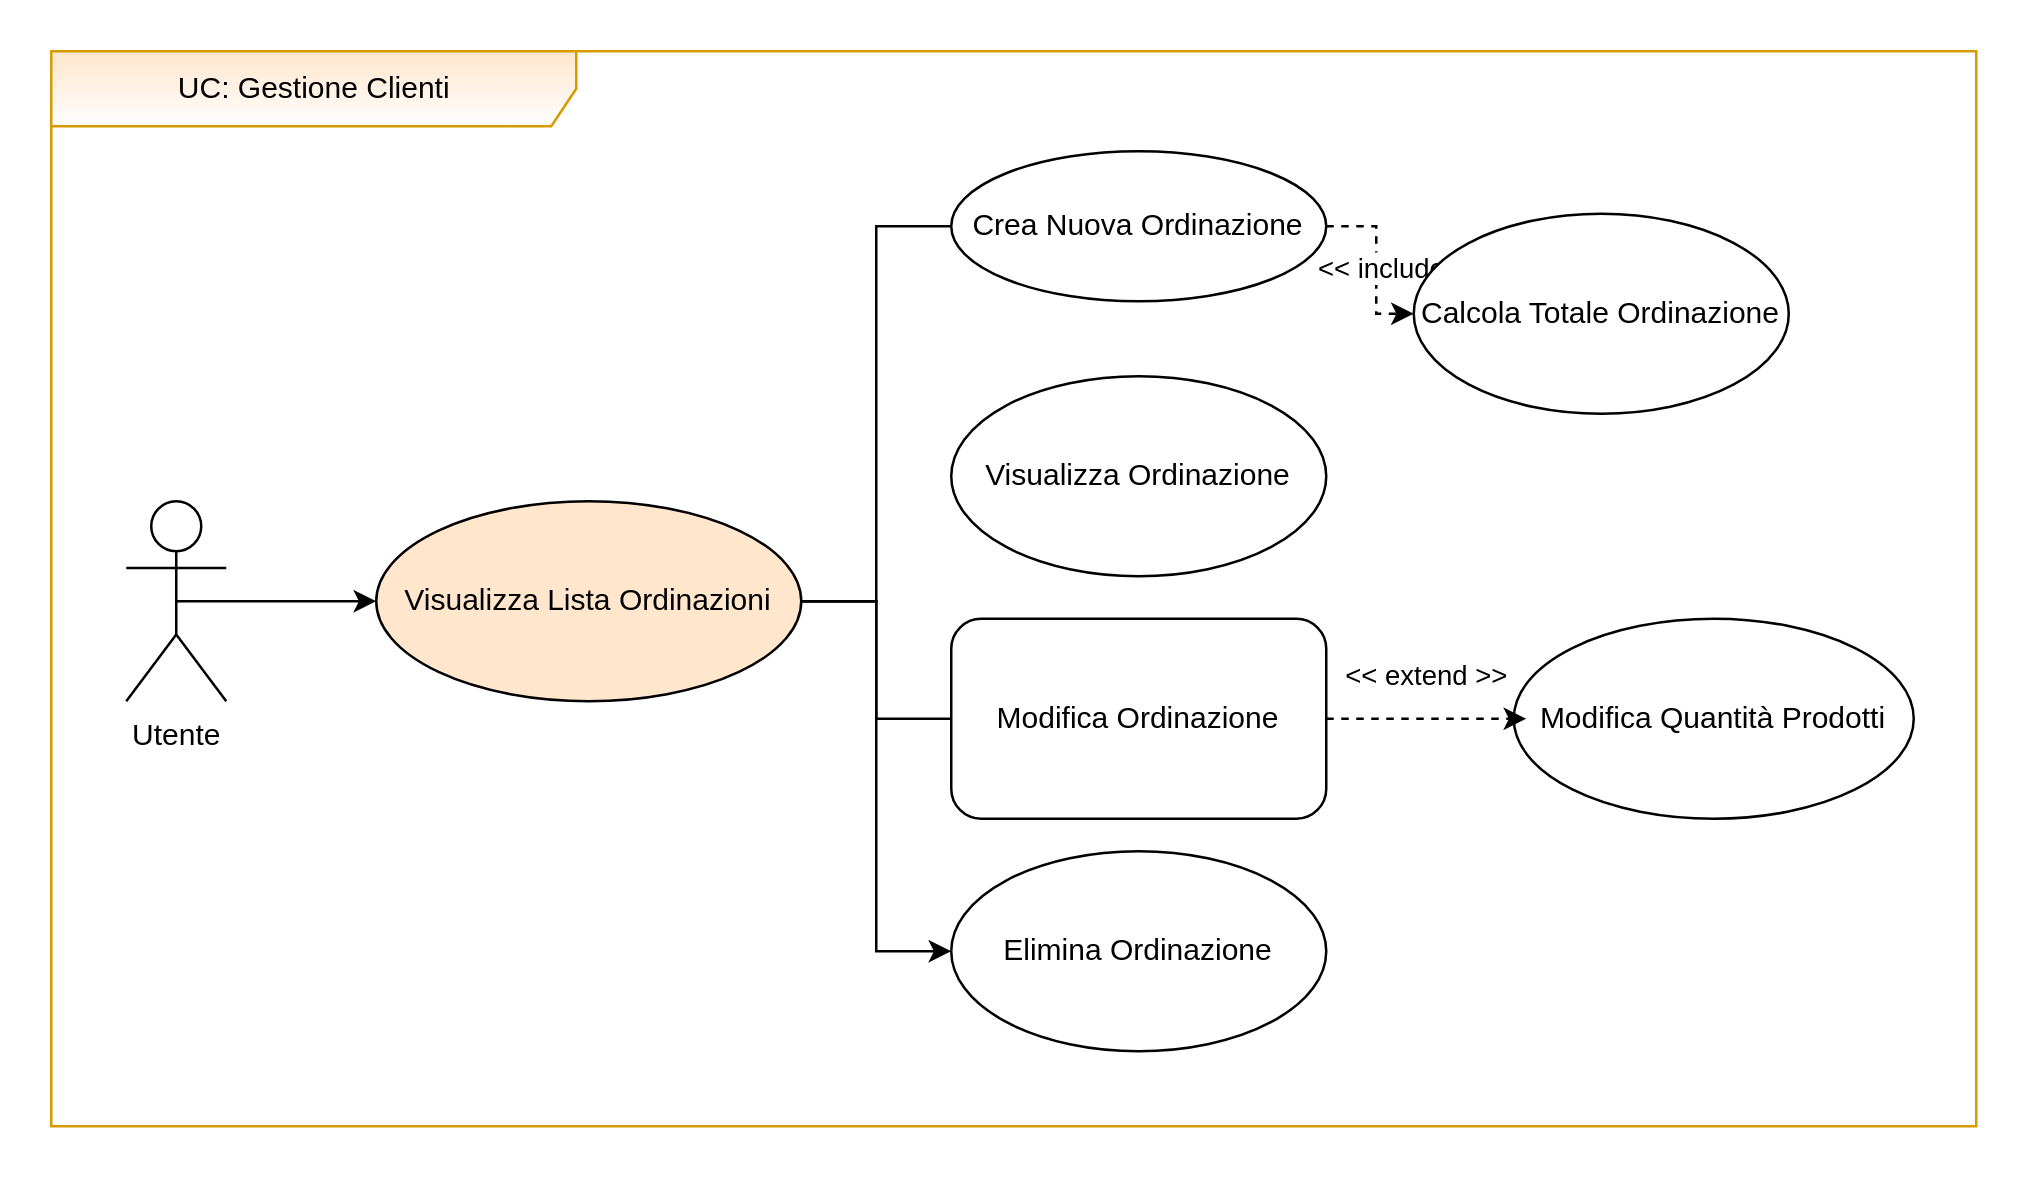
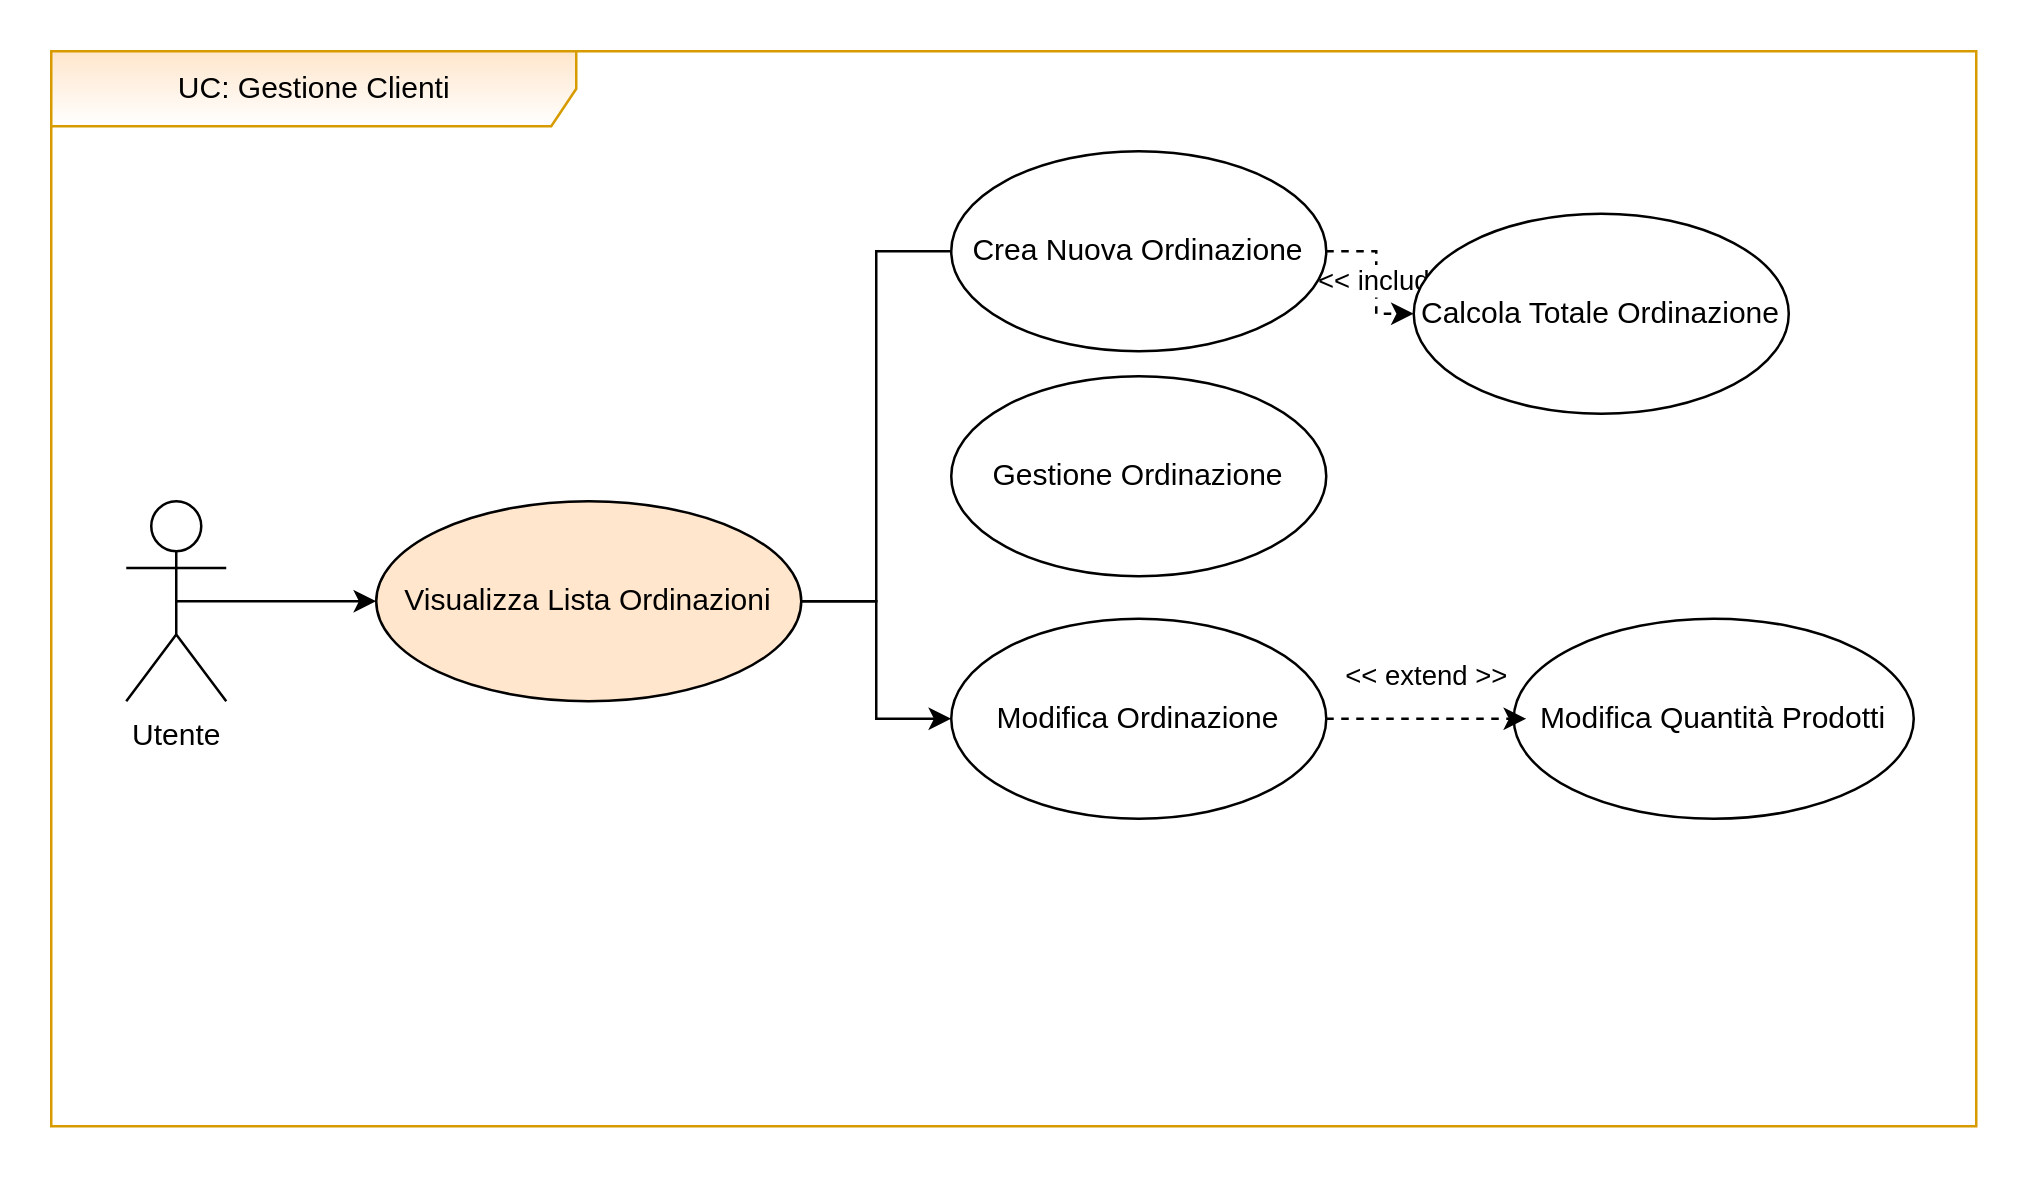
node "Crea Nuova Ordinazione": size 375x150 -> 375x200
node "Visualizza Ordinazione": label "Visualizza Ordinazione" -> "Gestione Ordinazione"
edge "Visualizza Lista Ordinazioni" -- "Modifica Ordinazione": arrowhead none -> classic
node "Modifica Ordinazione": shape rounded rectangle -> ellipse
edge "Visualizza Lista Ordinazioni" -> "Elimina Ordinazione": removed
node "Elimina Ordinazione": removed
